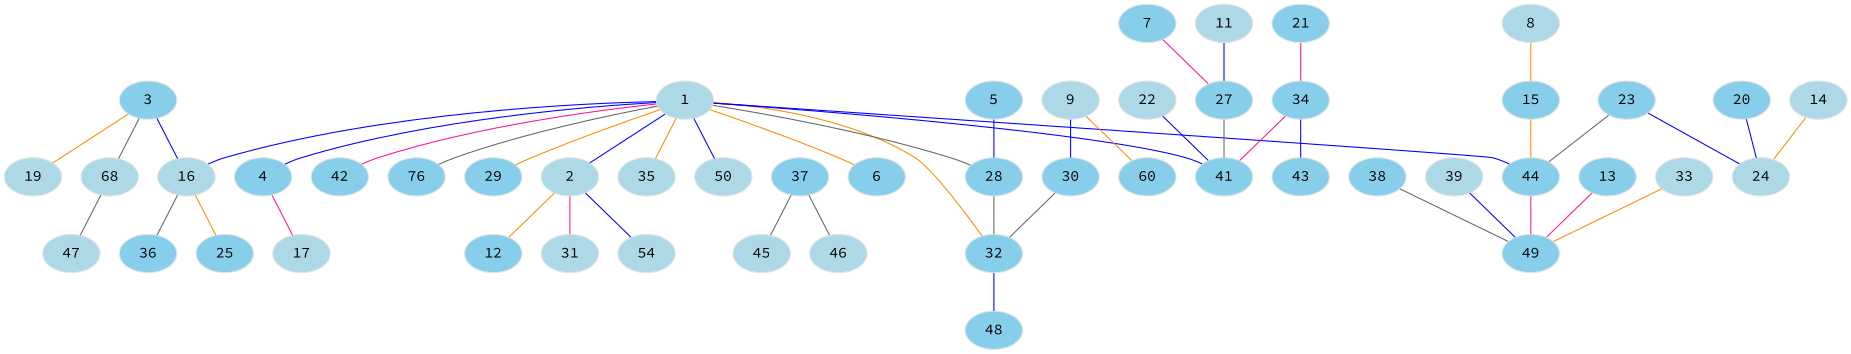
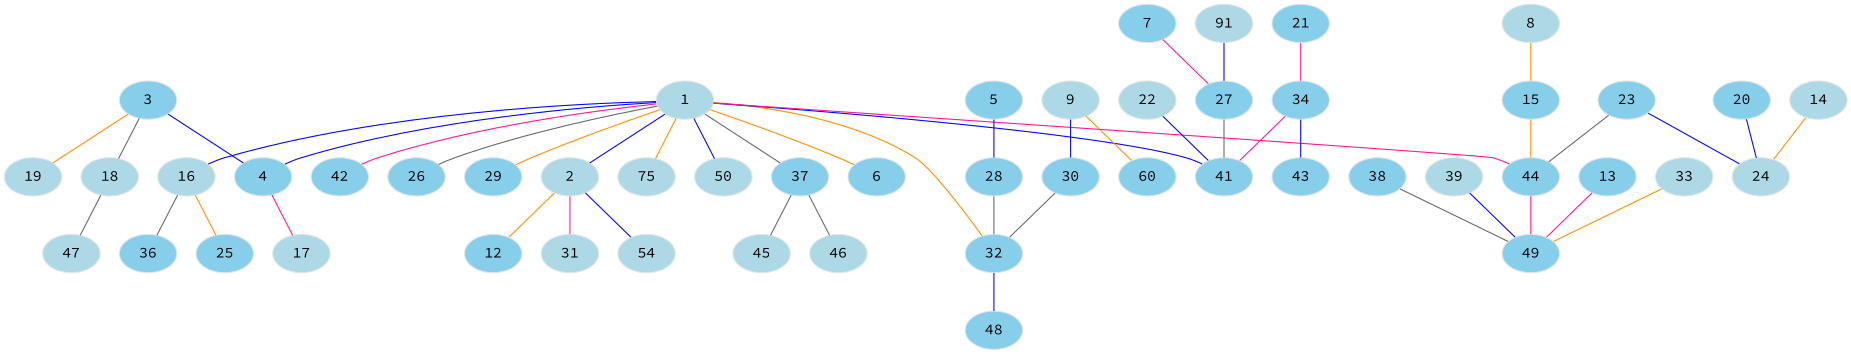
node "11": label "11" -> "91"
edge "1" -- "44": color blue -> deeppink
edge "3" -- "16": now "3" -- "4"
edge "1" -- "28": now "1" -- "37"
node "68": label "68" -> "18"
node "76": label "76" -> "26"
node "35": label "35" -> "75"
